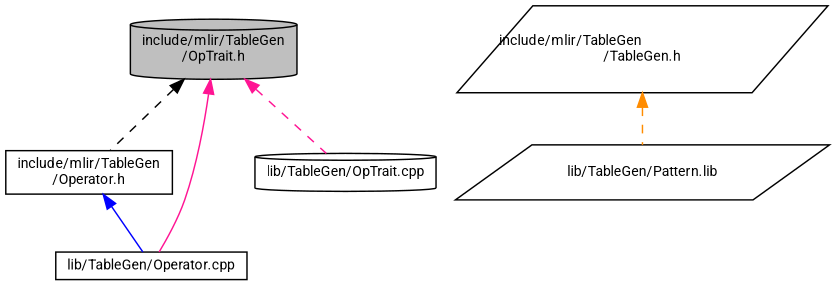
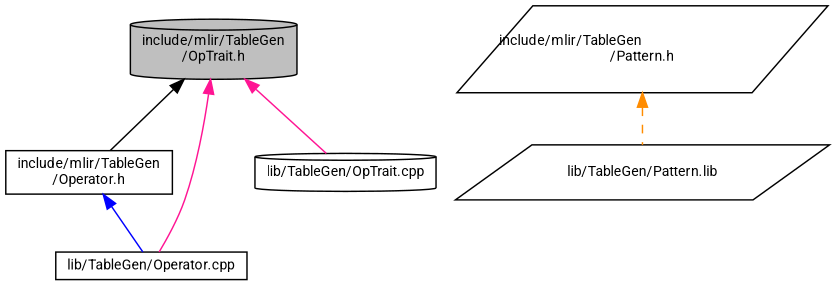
node "include/mlir/TableGen /TableGen.h": label "include/mlir/TableGen /TableGen.h" -> "include/mlir/TableGen /Pattern.h"
edge "include/mlir/TableGen /Operator.h" -> "include/mlir/TableGen /OpTrait.h": style dashed -> solid
edge "lib/TableGen/OpTrait.cpp" -> "include/mlir/TableGen /OpTrait.h": style dashed -> solid
